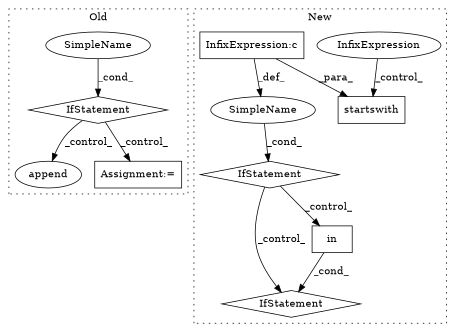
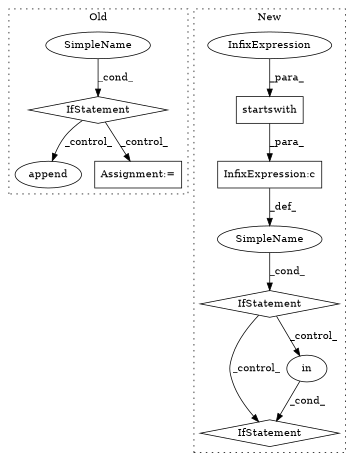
edge "InfixExpression:c" -> "startswith": reversed
edge "InfixExpression" -> "startswith": label "_control_" -> "_para_"
node "in": shape box -> ellipse
